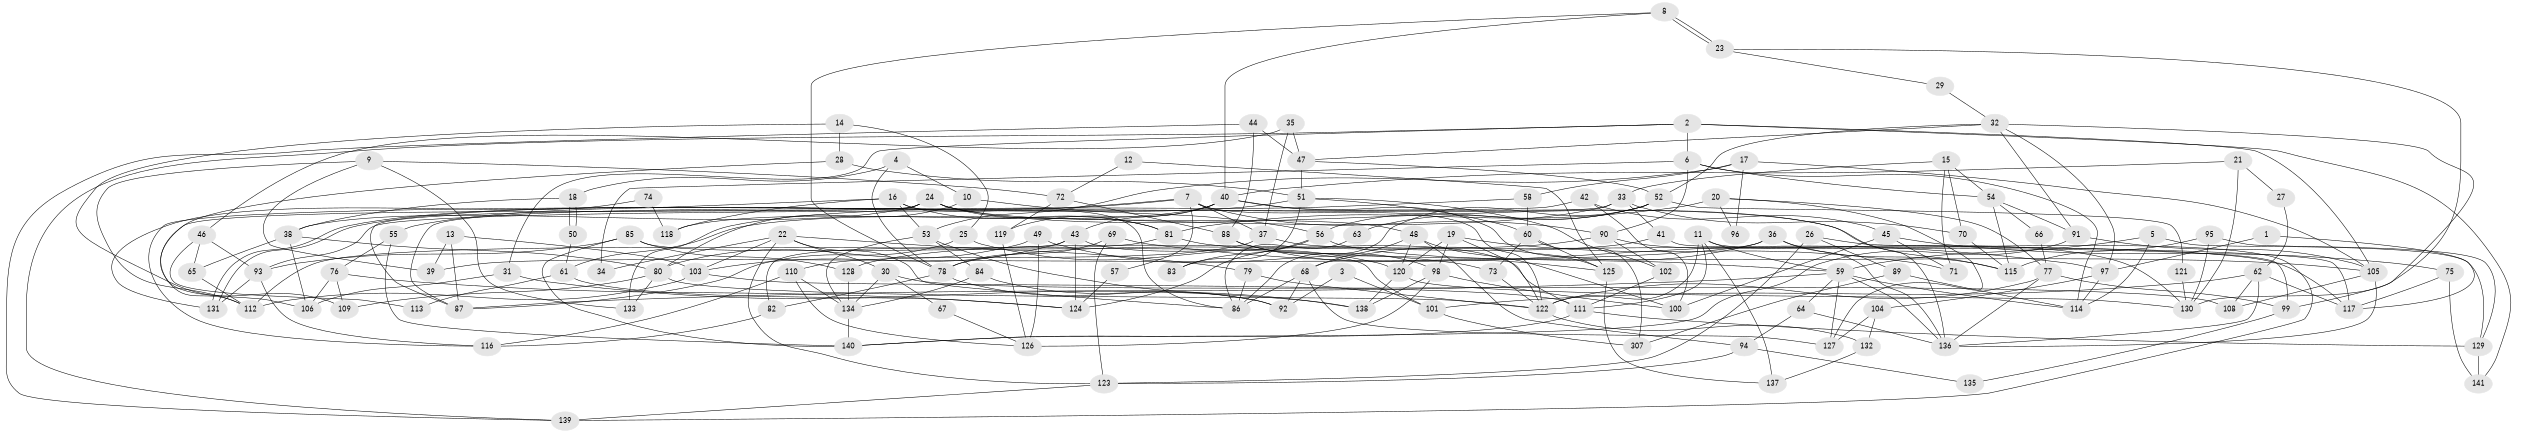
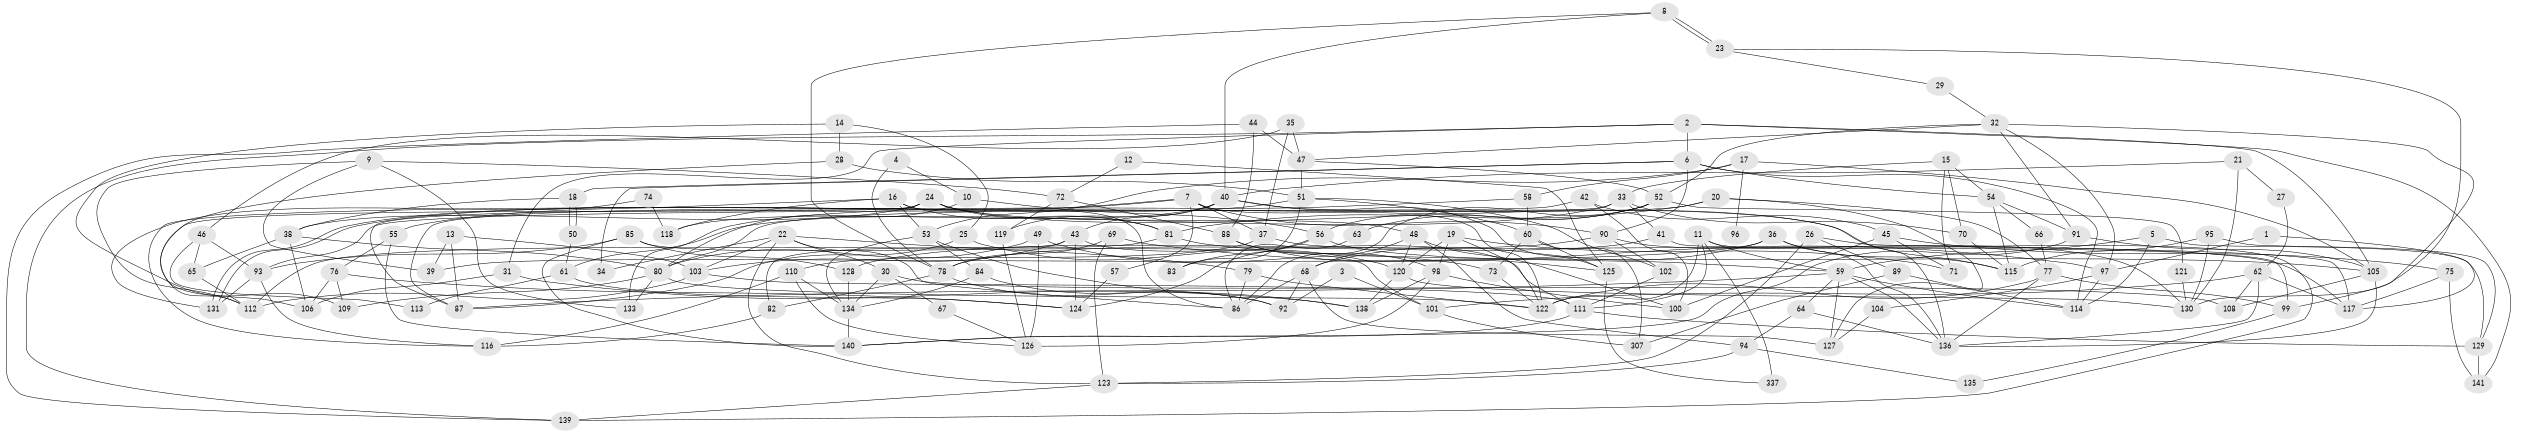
edge "4" -- "18": now "6" -- "18"
edge "20" -- "96": now "20" -- "80"
node "132": removed
node "137": label "137" -> "337"
